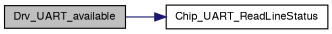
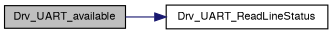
node "Chip_UART_ReadLineStatus": label "Chip_UART_ReadLineStatus" -> "Drv_UART_ReadLineStatus"
